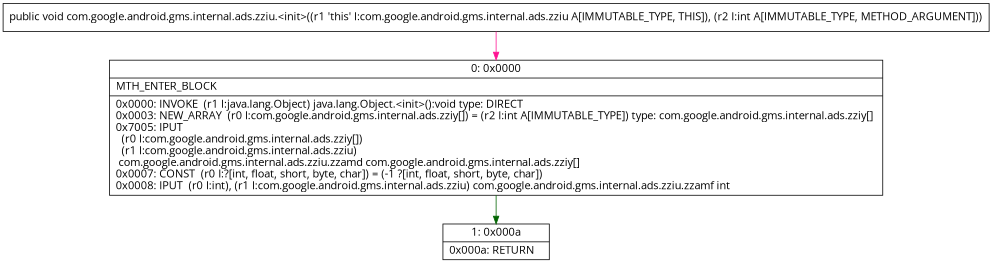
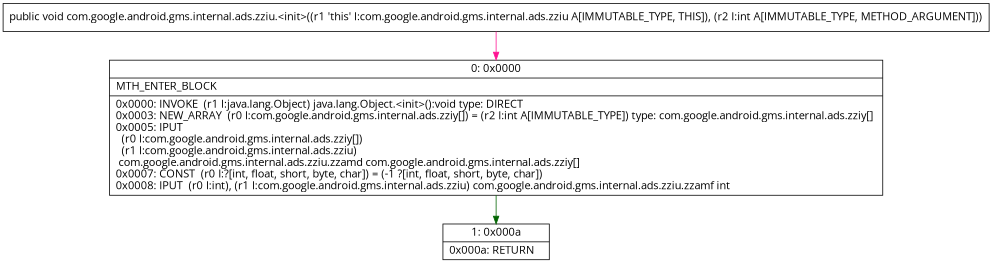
node "0: 0x0000": text "0x7005: IPUT" -> "0x0005: IPUT"
